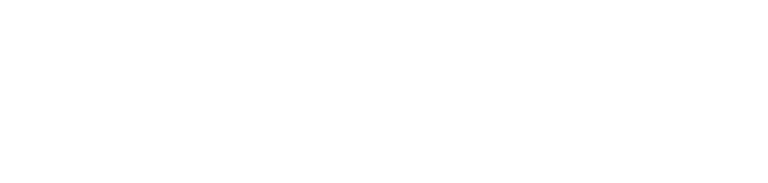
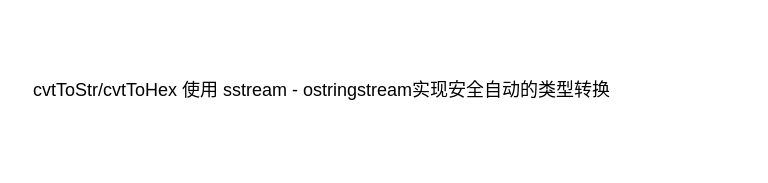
node "cvtToStr/cvtToHex 使用 sstream - ostringstream实现安全自动的类型转换": added
